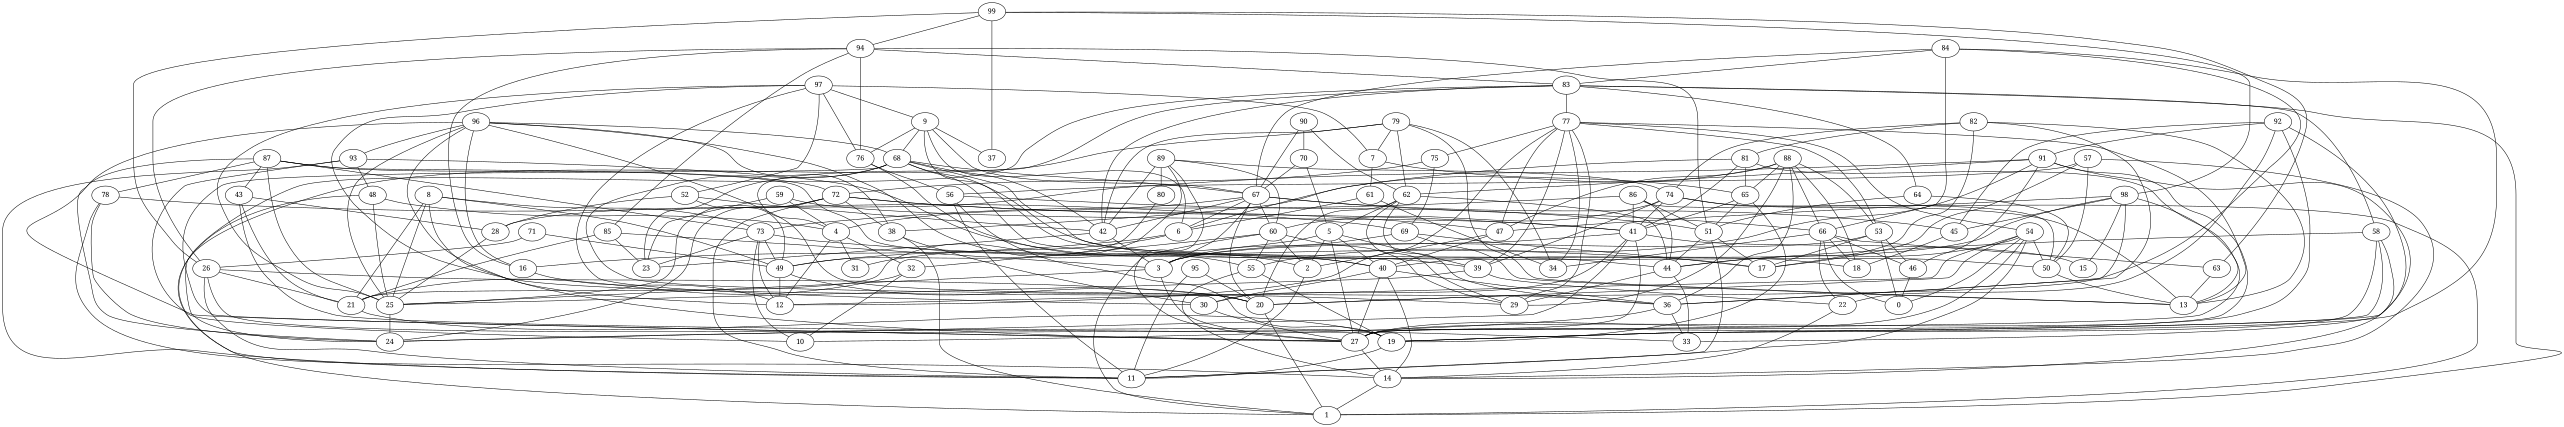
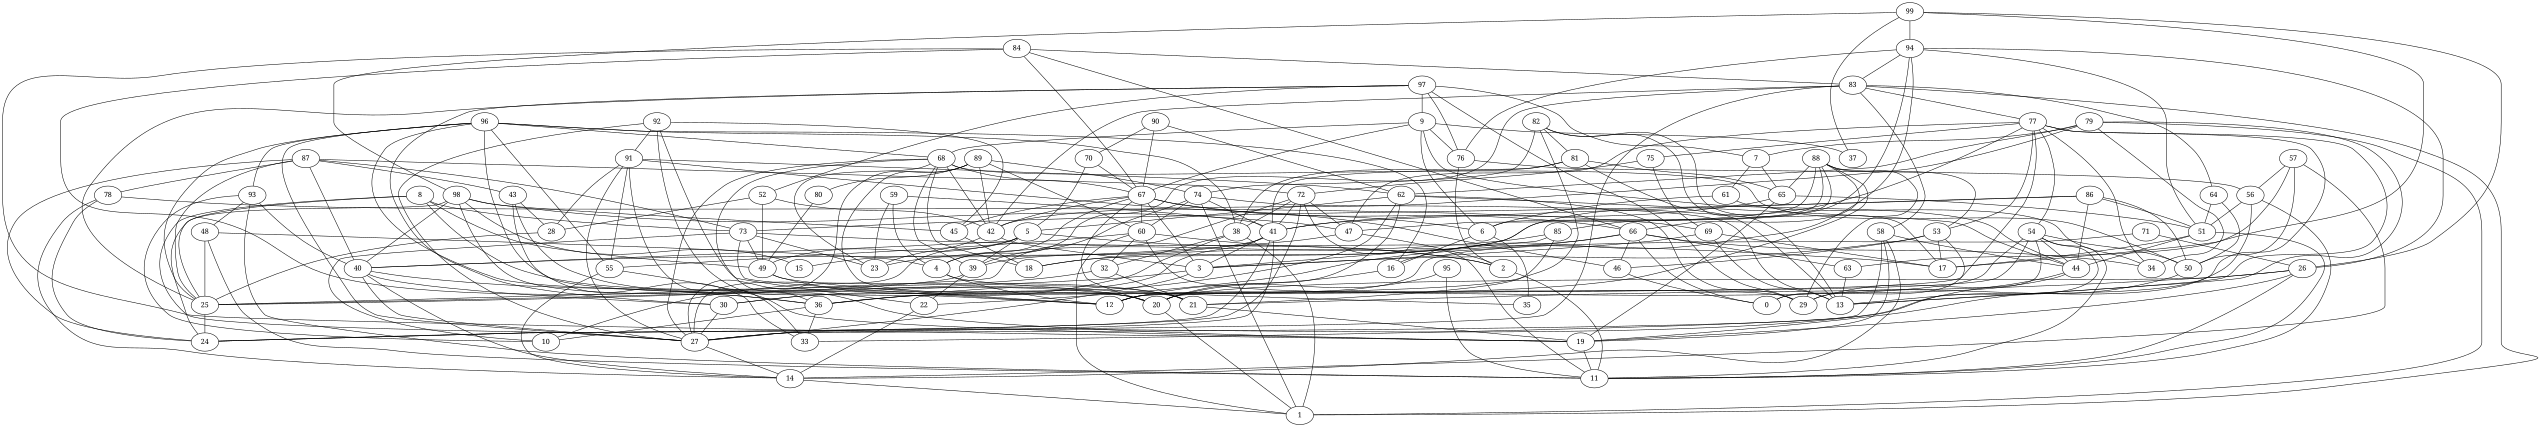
edge "4" -- "32": now "38" -- "32"
edge "71" -- "49": now "71" -- "12"
node "31": label "31" -> "35"
